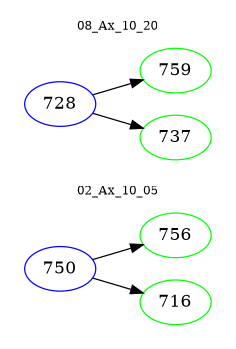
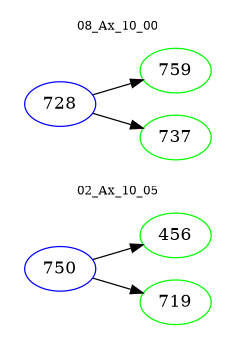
cluster "08_Ax_10_20": label "08_Ax_10_20" -> "08_Ax_10_00"
node "756": label "756" -> "456"
node "716": label "716" -> "719"
